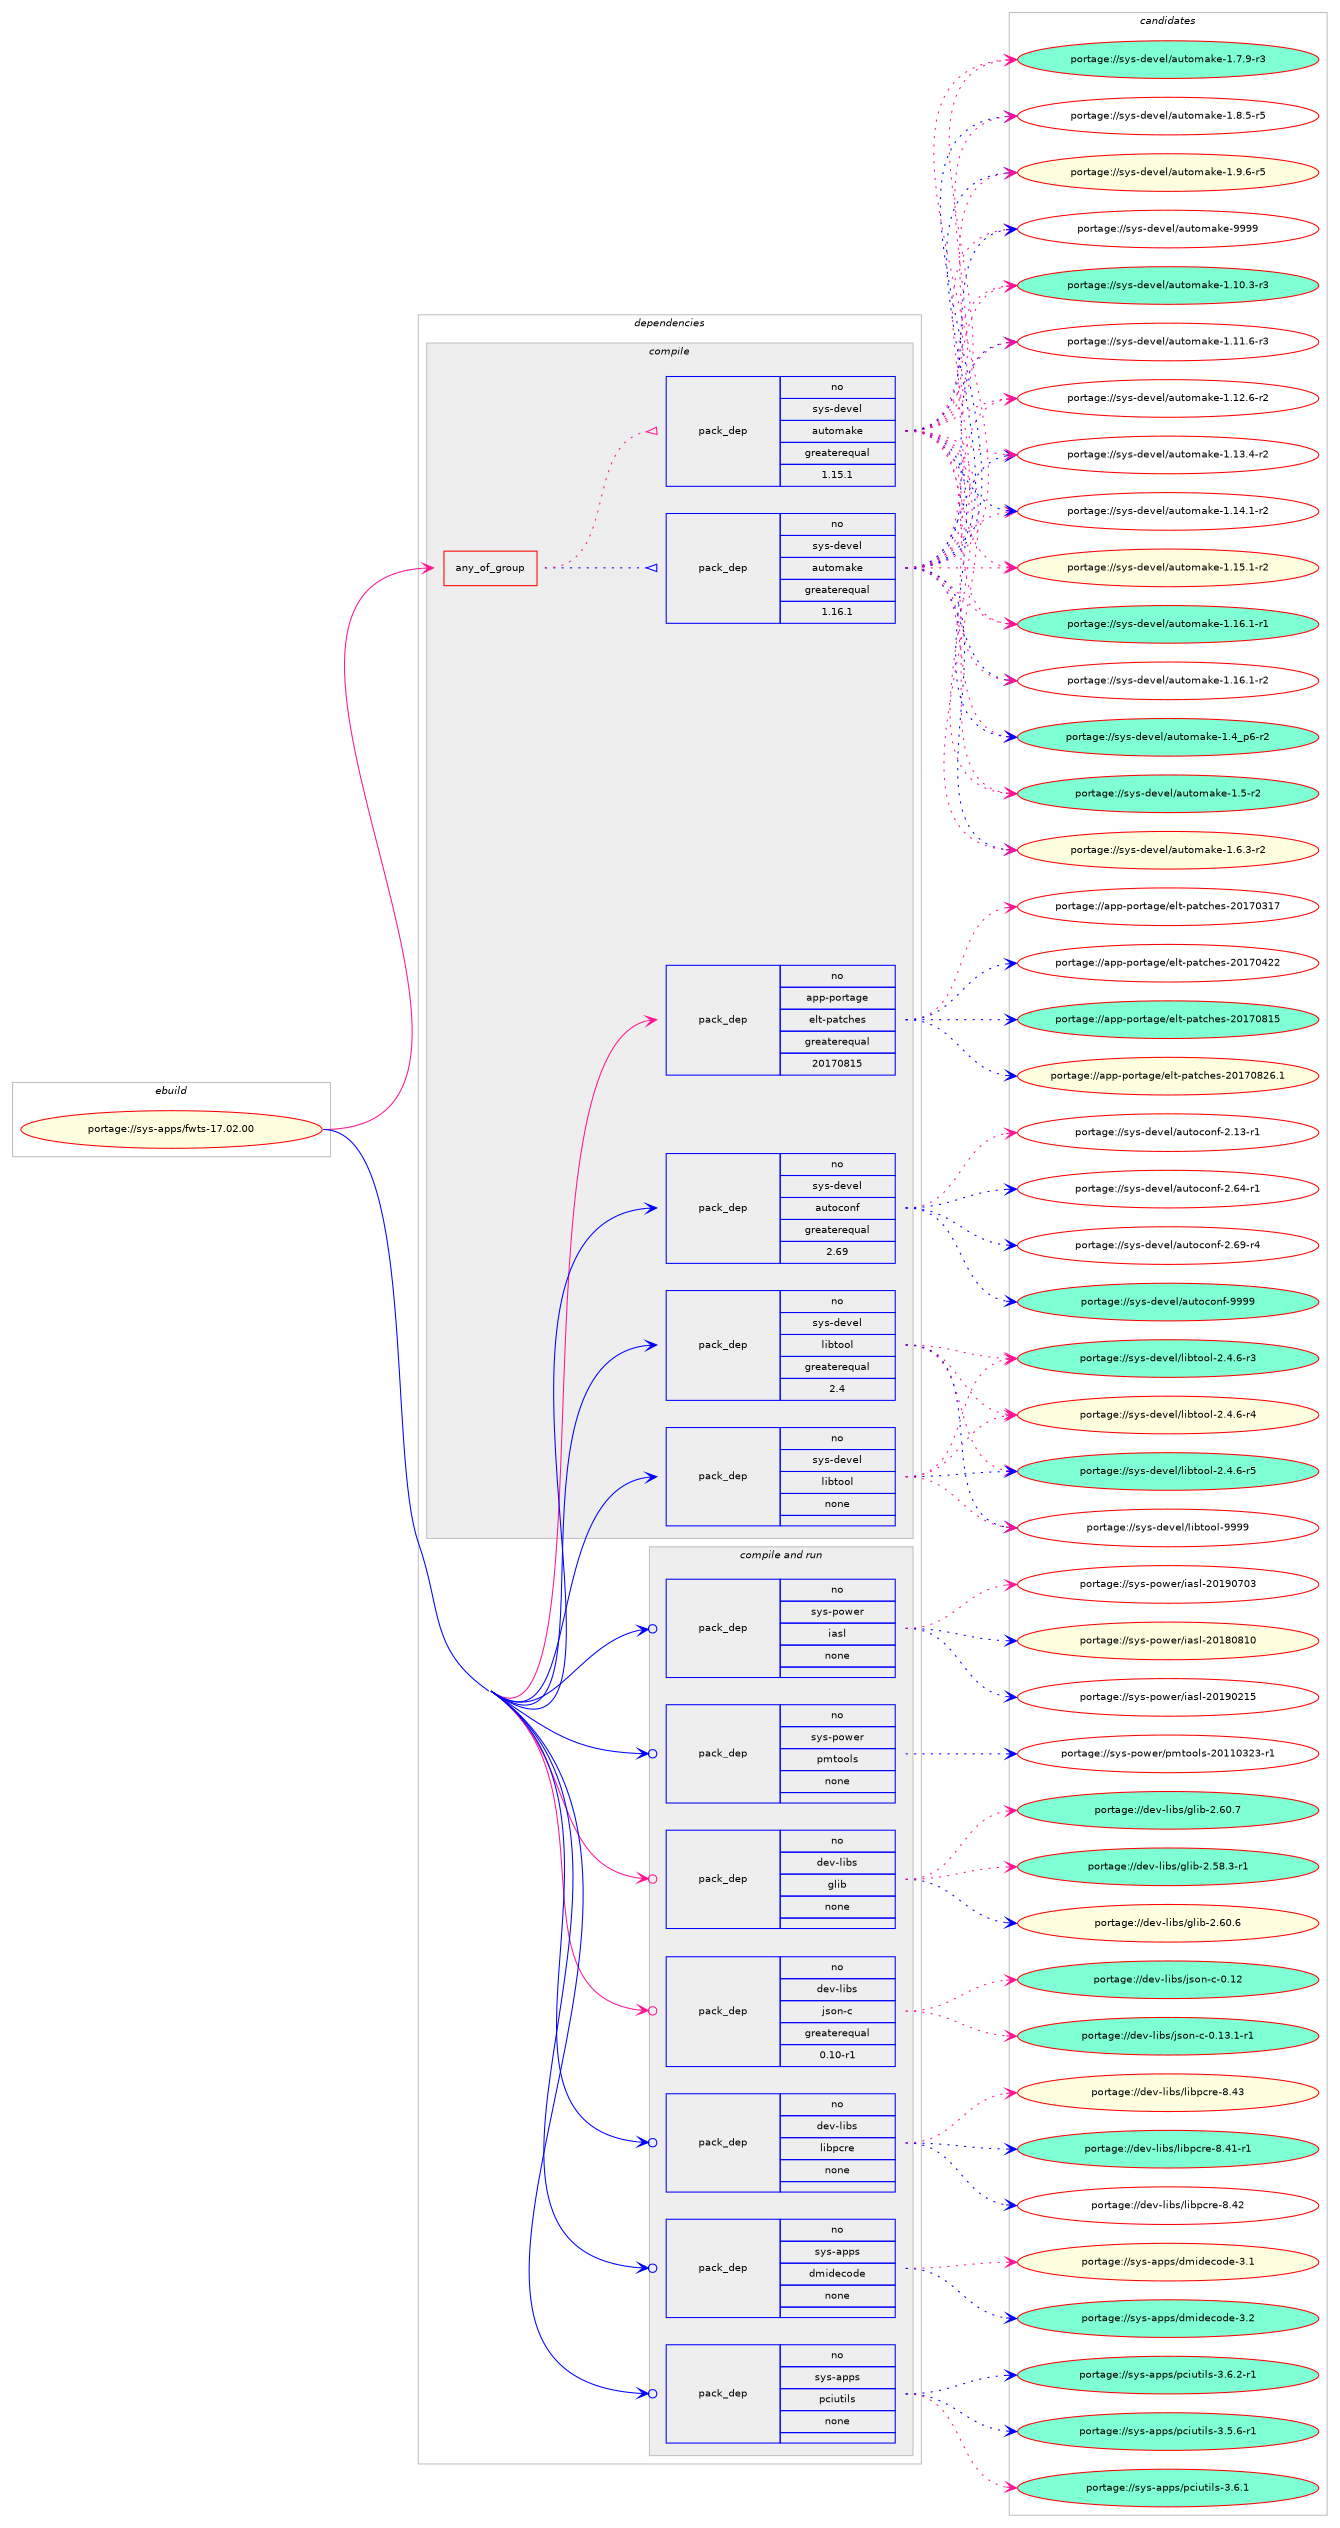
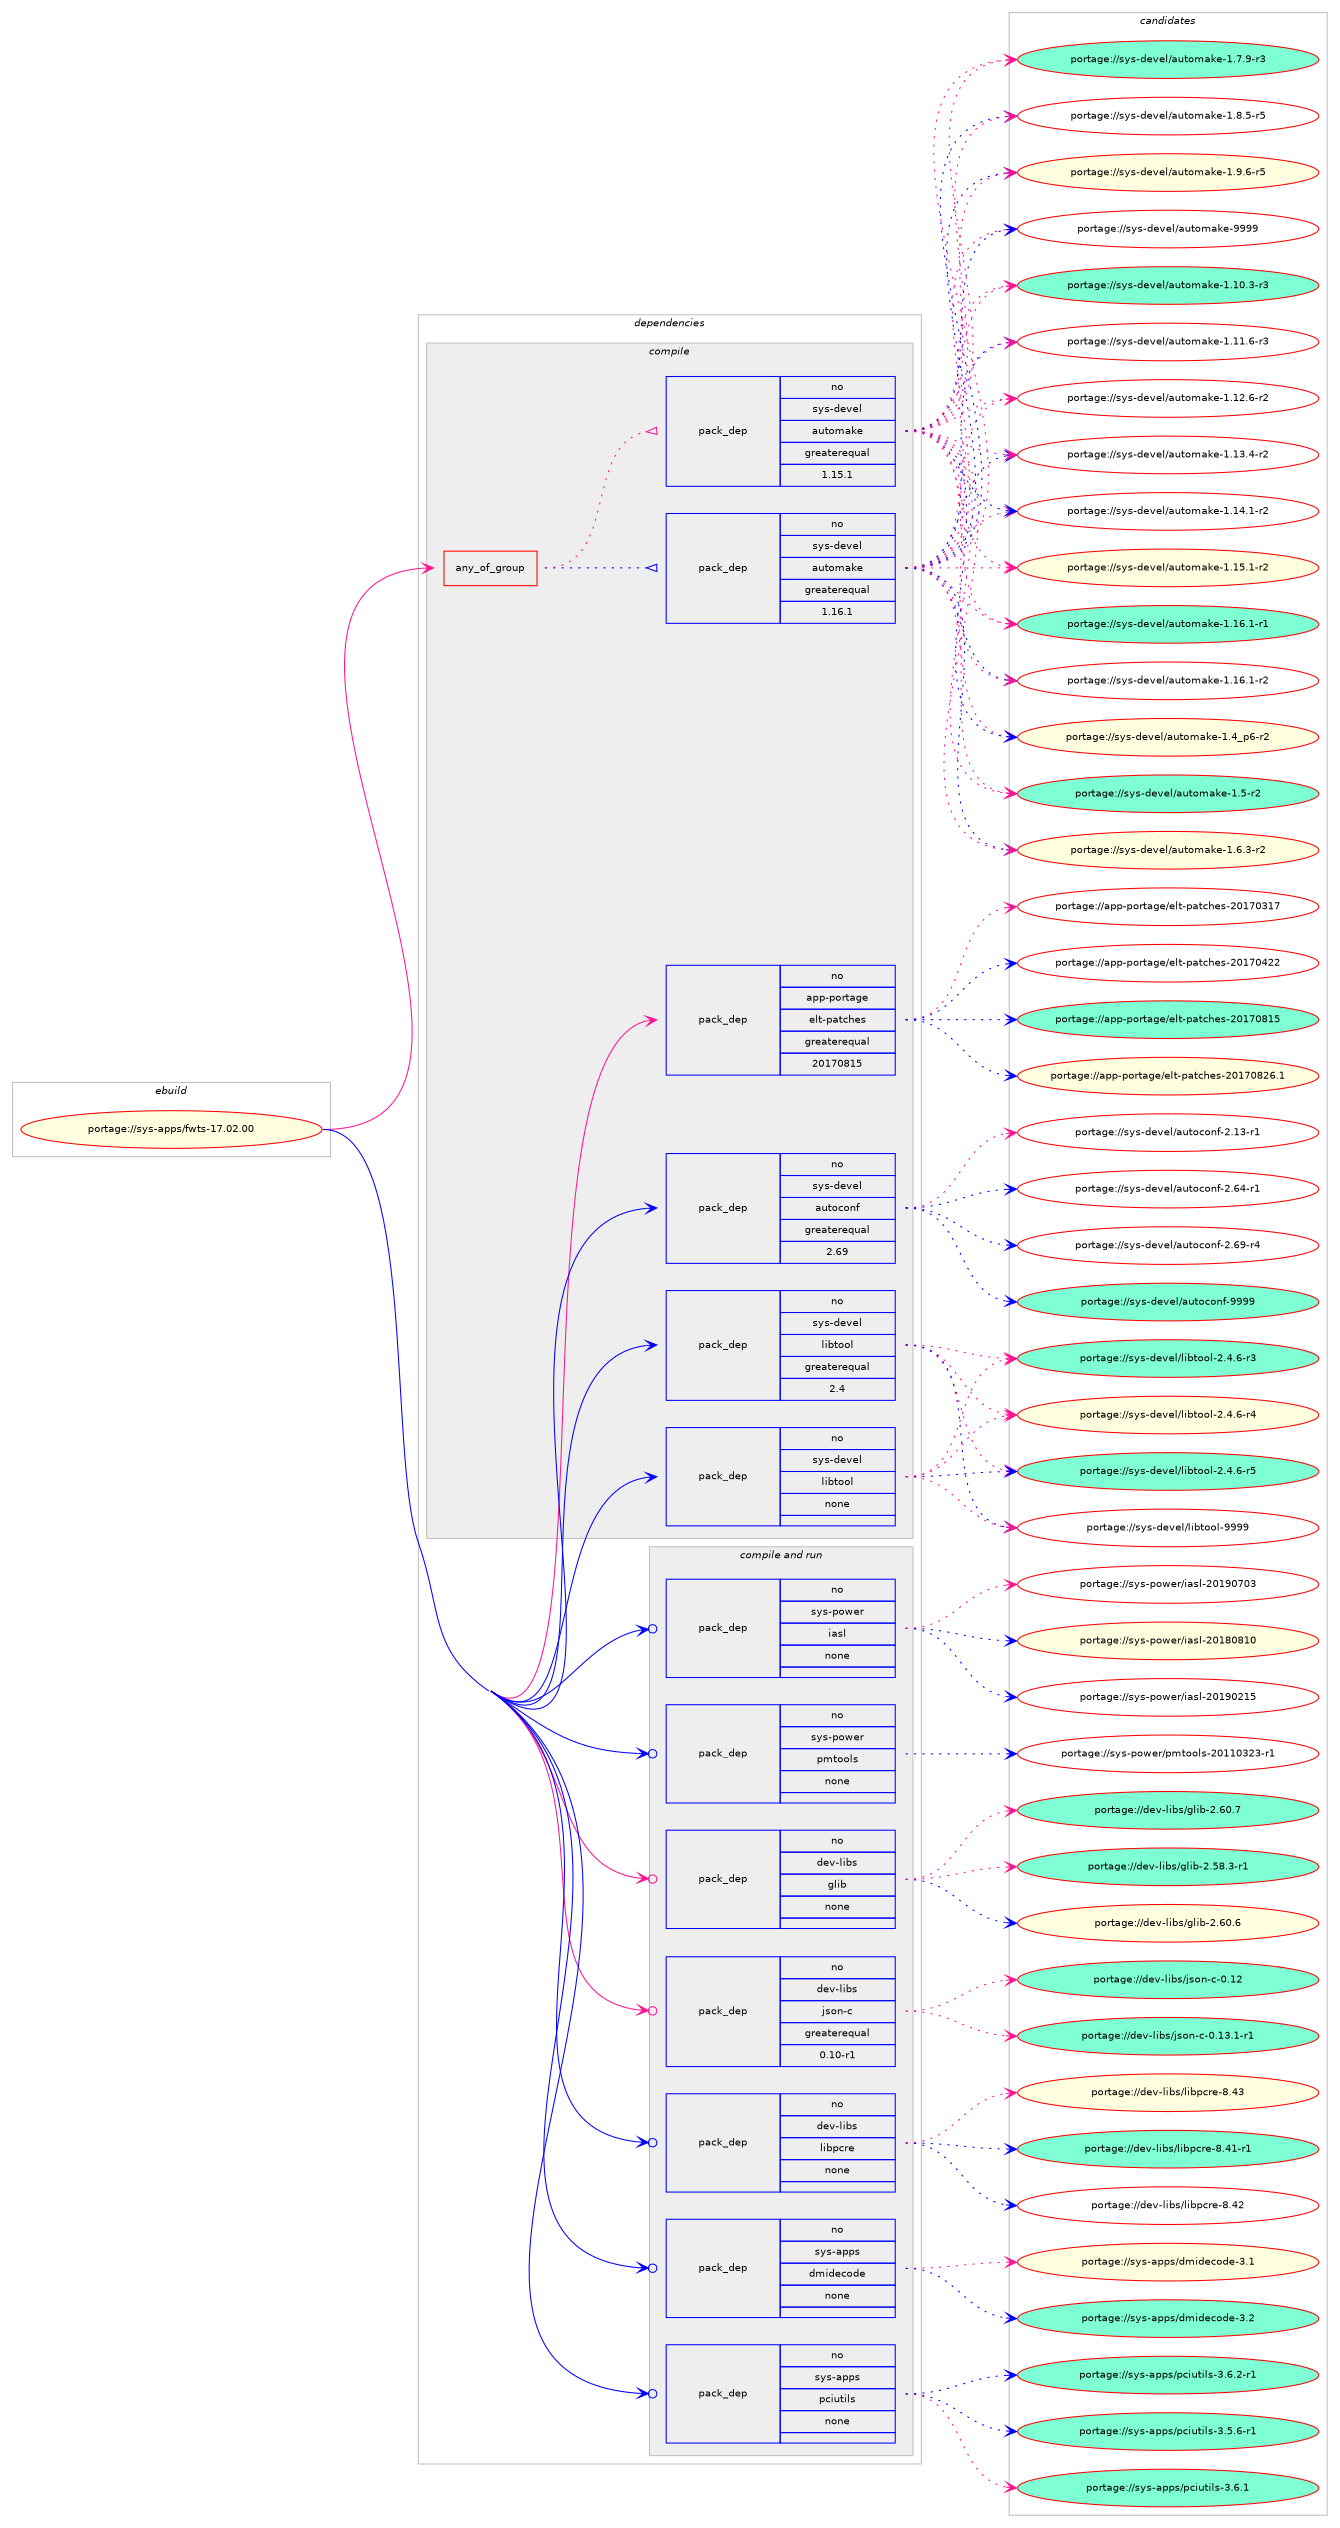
node "portage://sys-devel/automake-1.4_p6-r2": fillcolor aquamarine -> lightyellow
